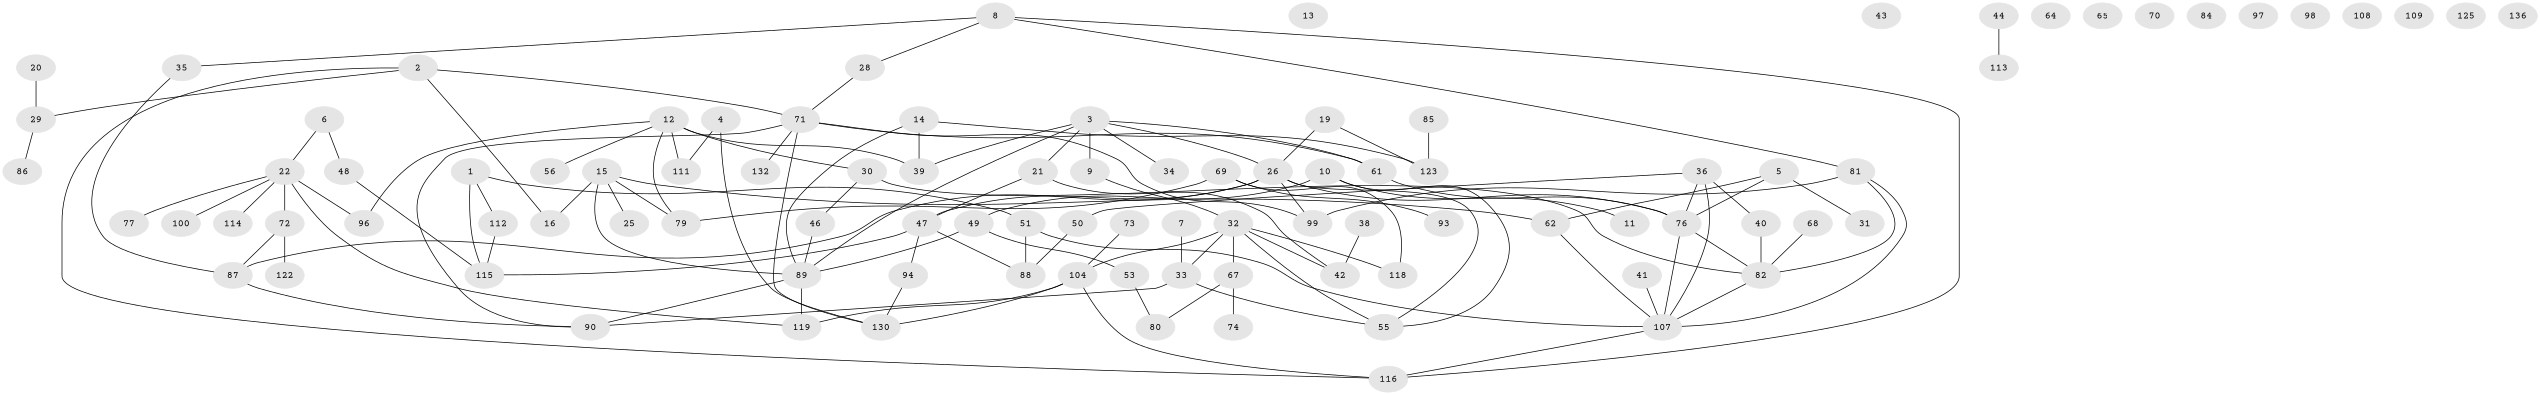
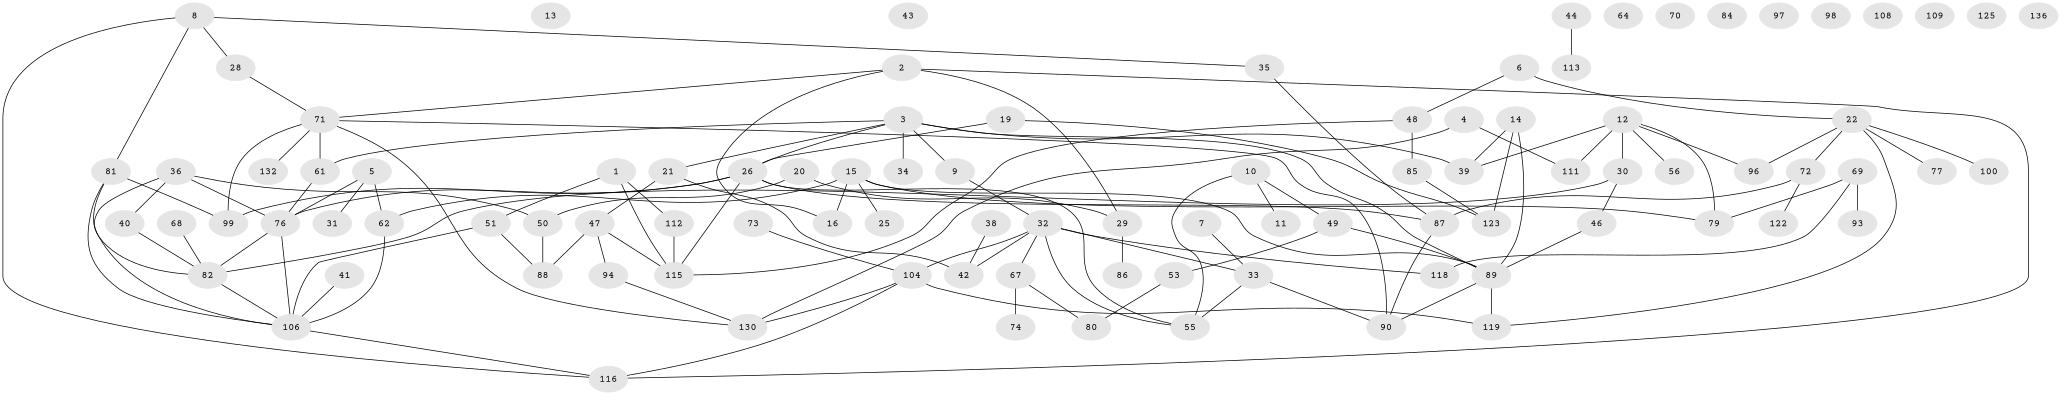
node "65": removed
edge "48" -- "85": added
edge "20" -- "50": added
edge "26" -- "47": now "26" -- "115"
node "114": removed
node "107": label "107" -> "106"
